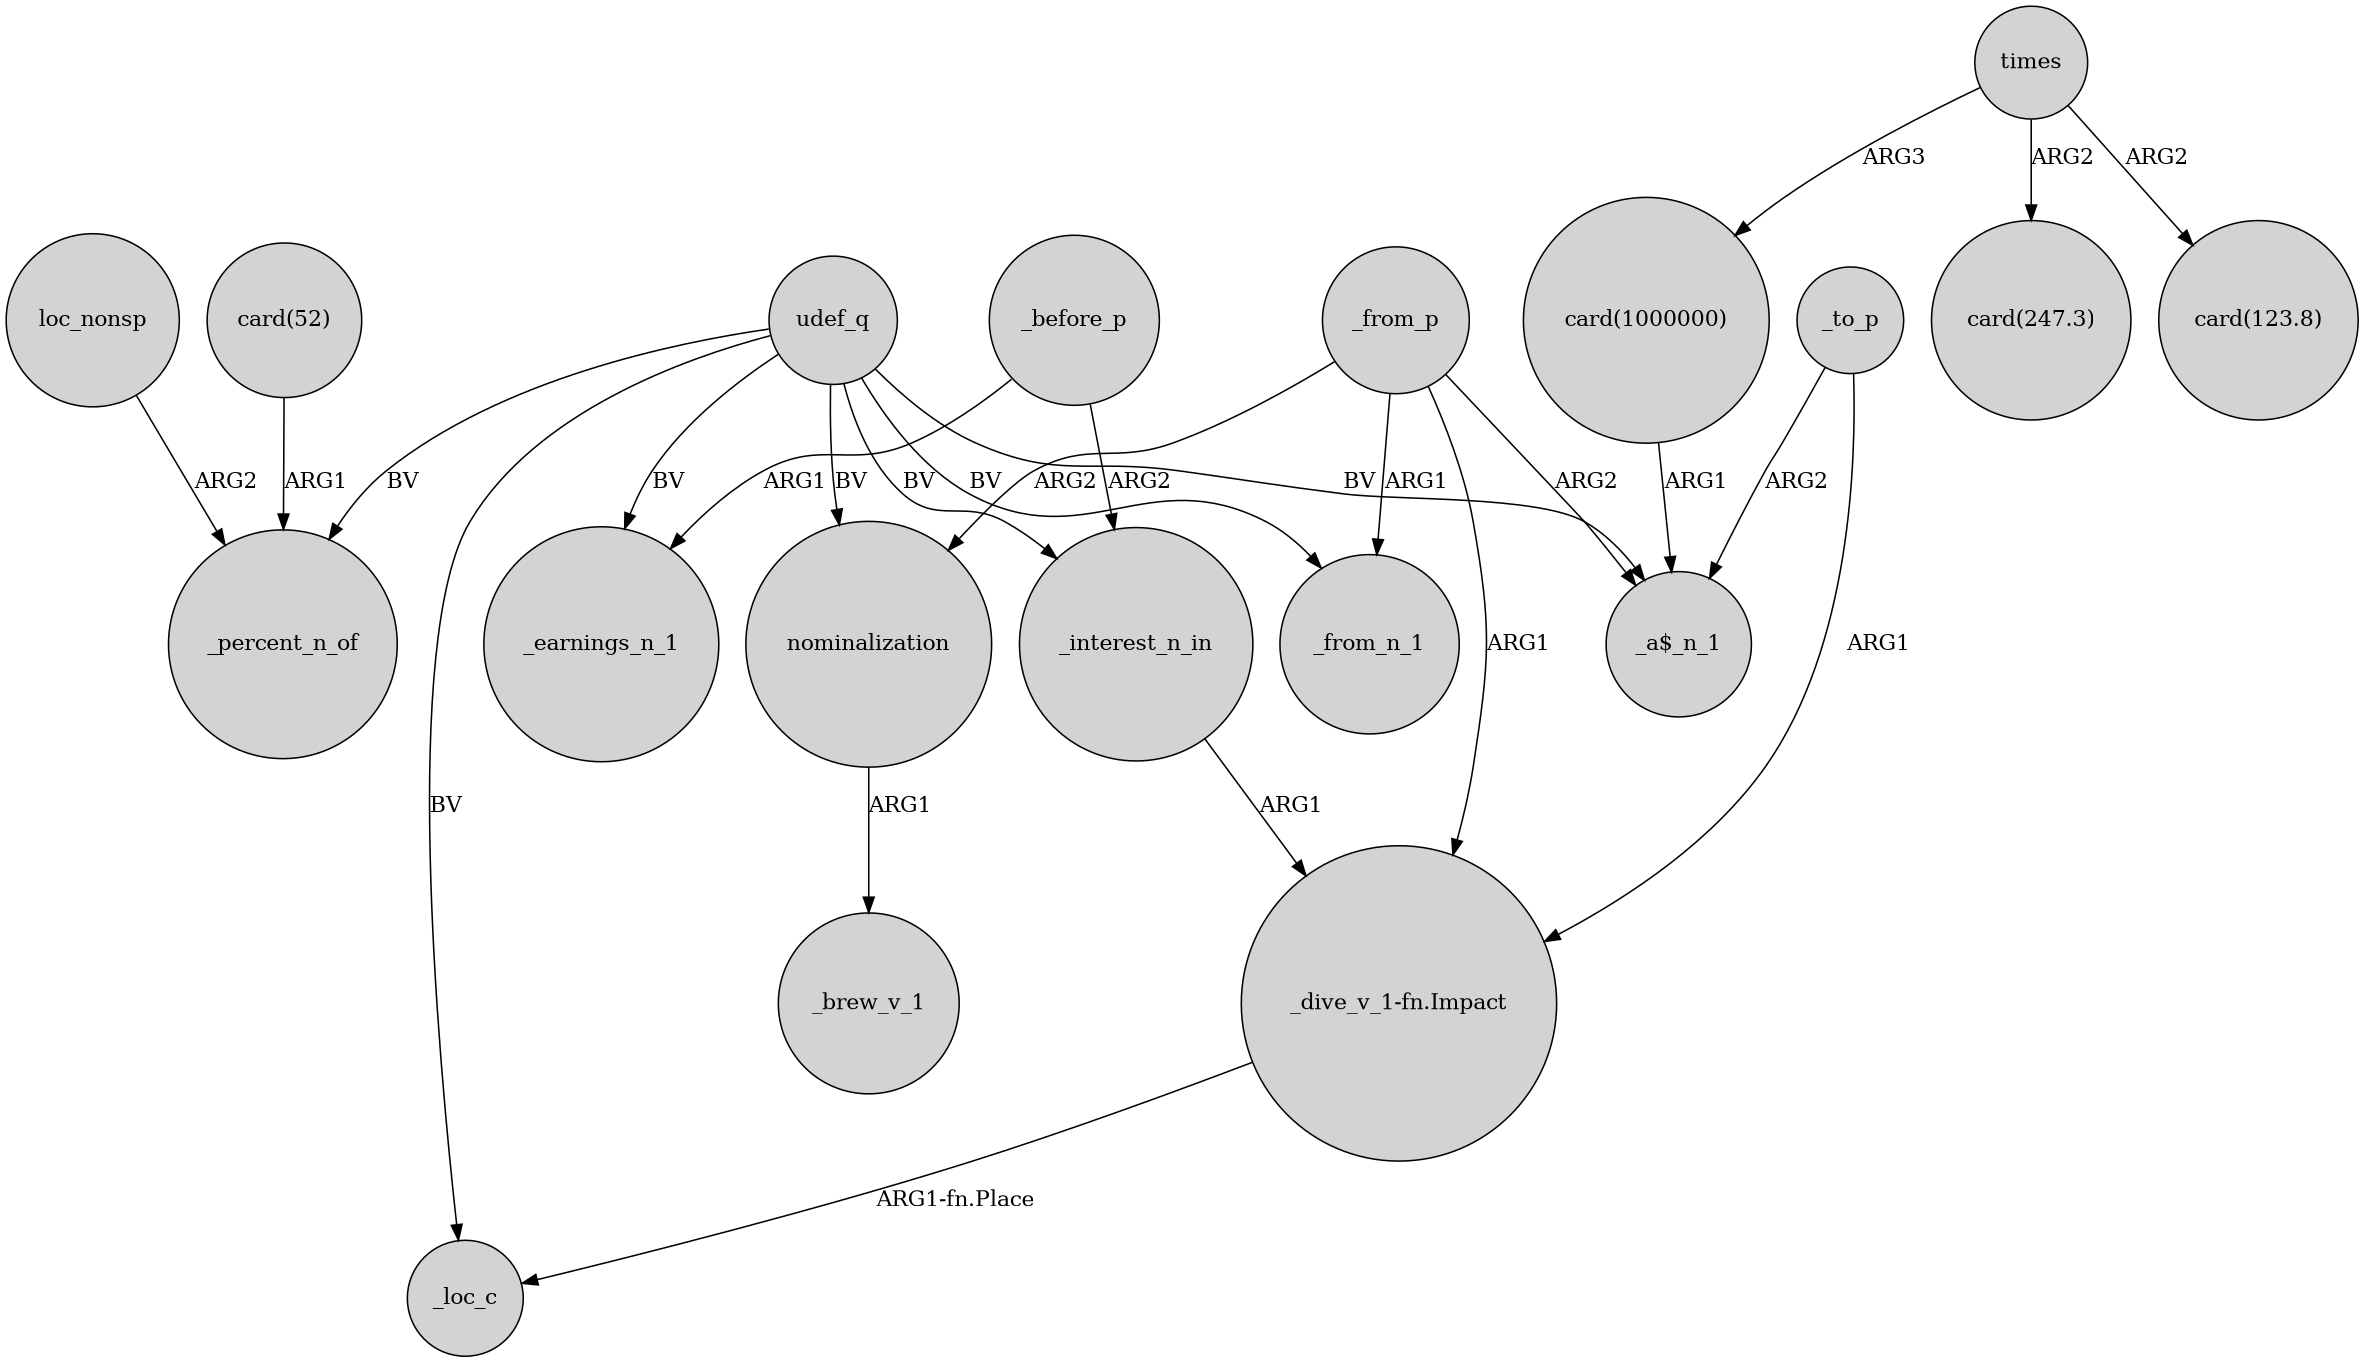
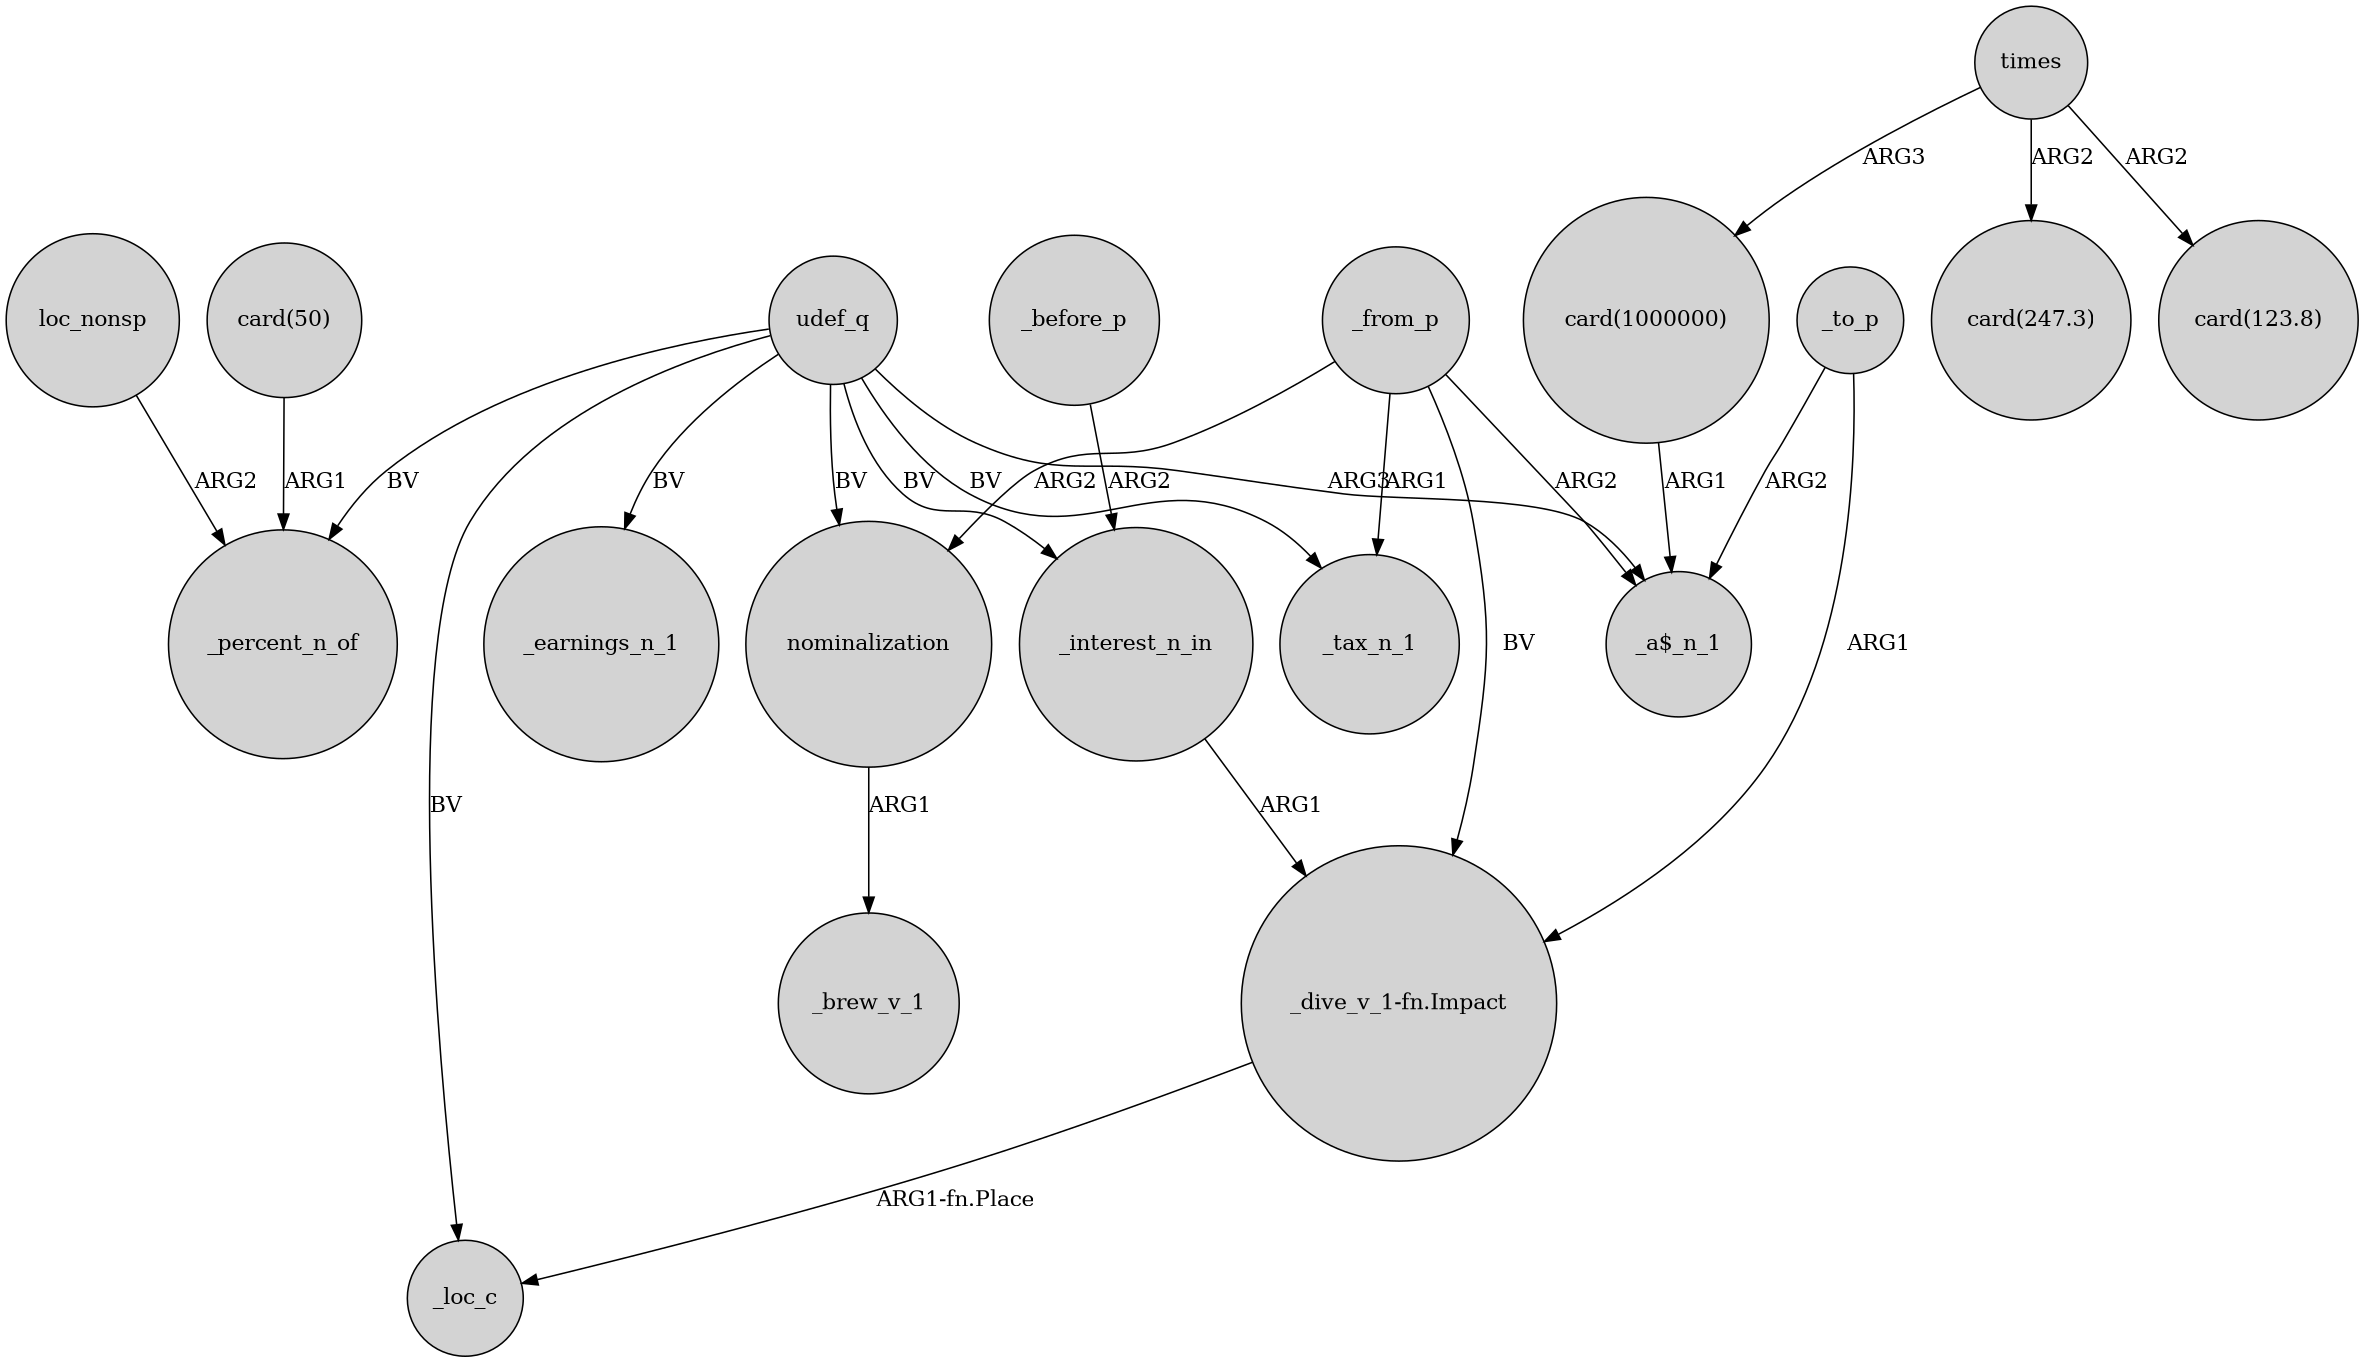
node "card(52)": label "card(52)" -> "card(50)"
edge "_before_p" -> "_earnings_n_1": removed, label "ARG1"
edge "udef_q" -> "_a$_n_1": label "BV" -> "ARG3"
node "_from_n_1": label "_from_n_1" -> "_tax_n_1"
edge "_from_p" -> "_dive_v_1-fn.Impact": label "ARG1" -> "BV"
